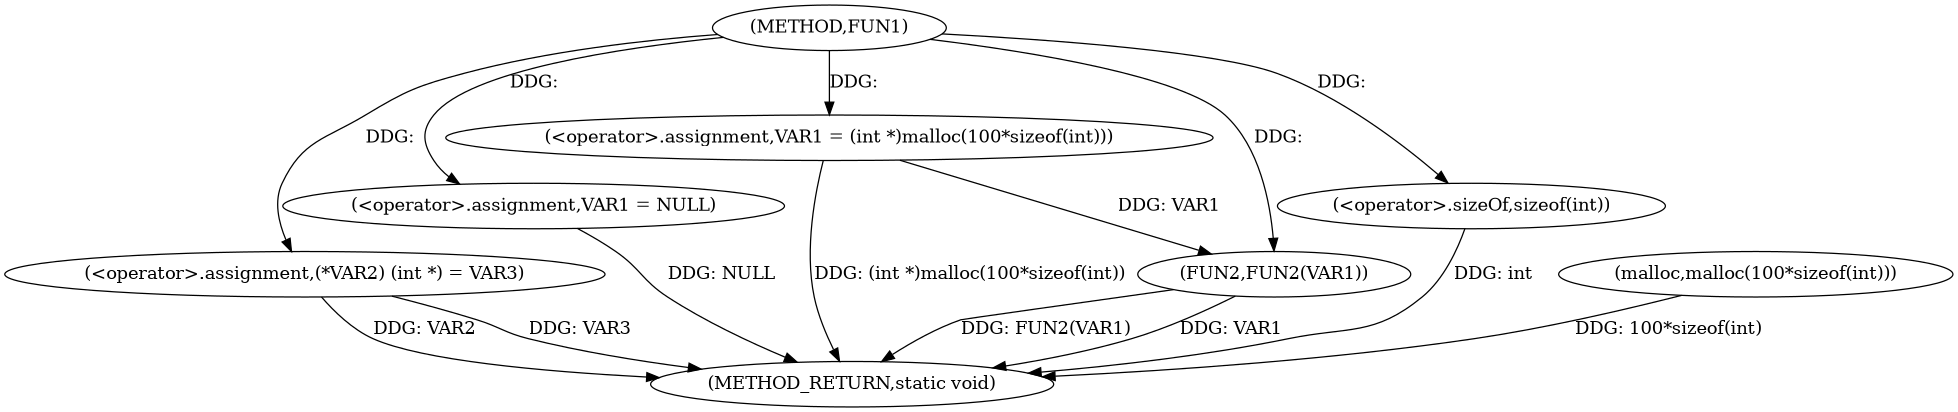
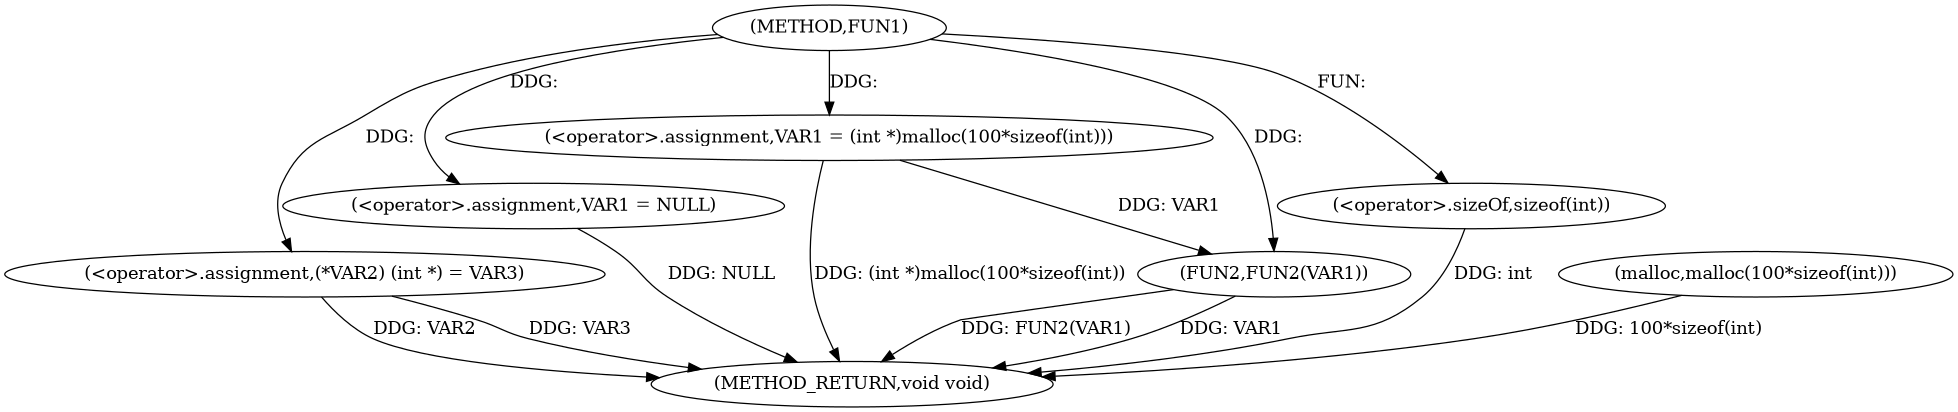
edge "(METHOD,FUN1)" -> "(<operator>.sizeOf,sizeof(int))": label "DDG: " -> "FUN: "
node "(METHOD_RETURN,static void)": label "(METHOD_RETURN,static void)" -> "(METHOD_RETURN,void void)"
